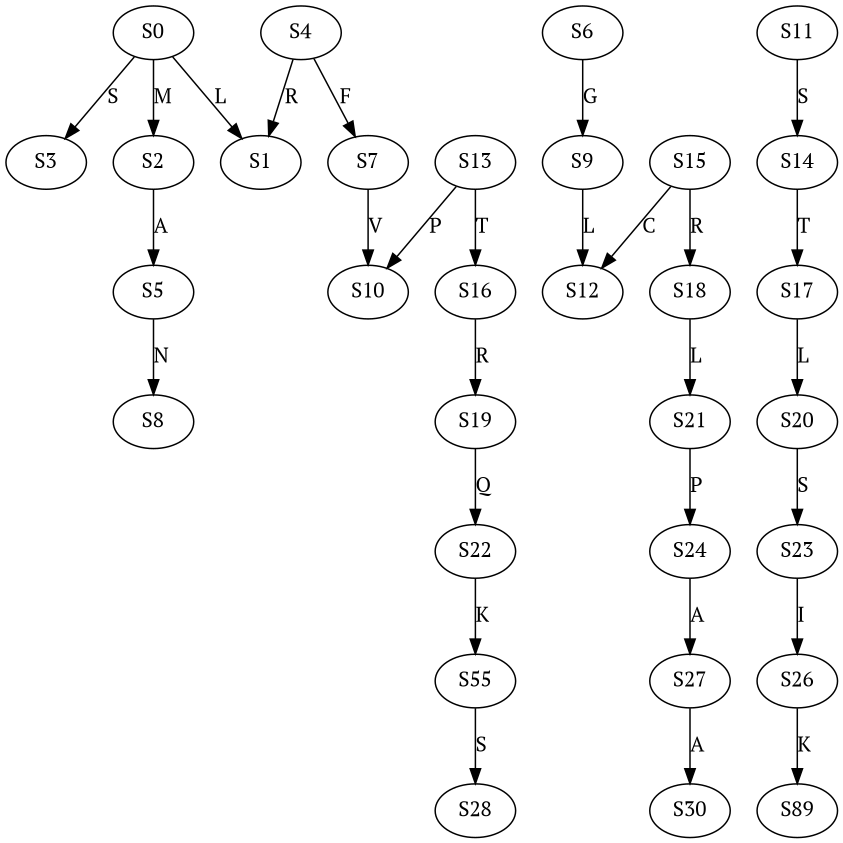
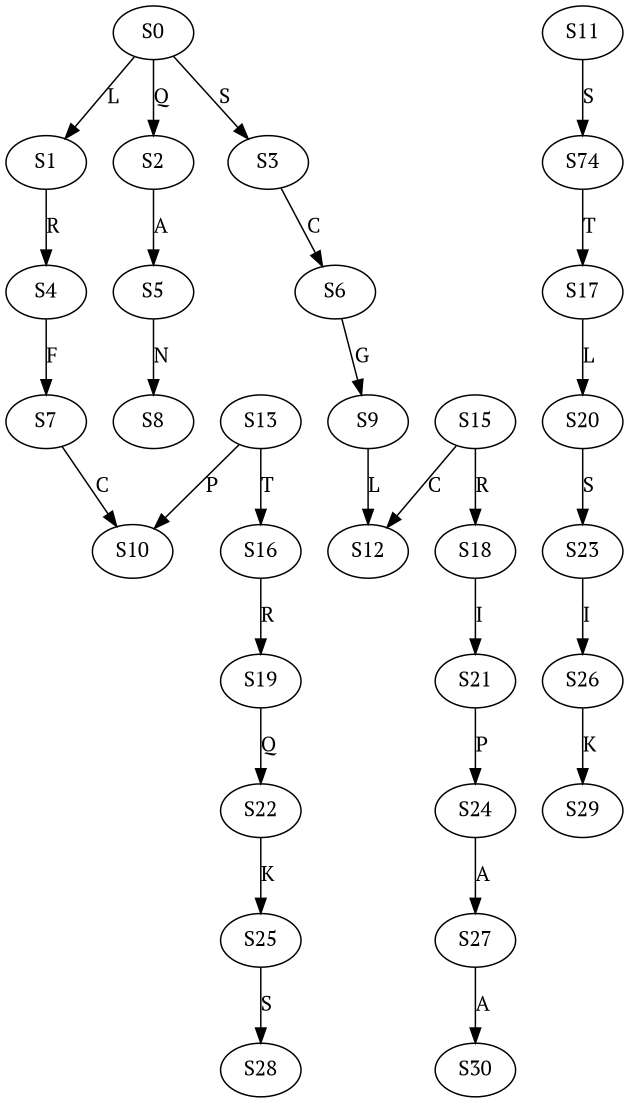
edge "S4" -> "S1": reversed
edge "S0" -> "S2": label "M" -> "Q"
node "S14": label "S14" -> "S74"
edge "S3" -> "S6": added, label "C"
edge "S7" -> "S10": label "V" -> "C"
edge "S18" -> "S21": label "L" -> "I"
node "S55": label "S55" -> "S25"
node "S89": label "S89" -> "S29"
